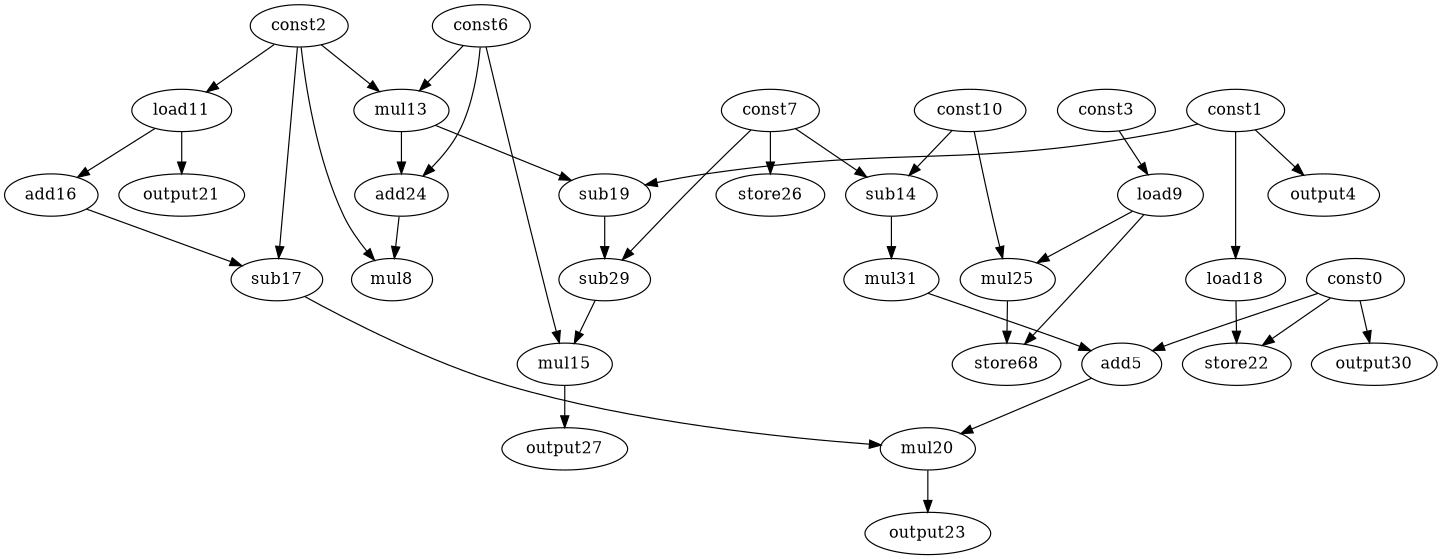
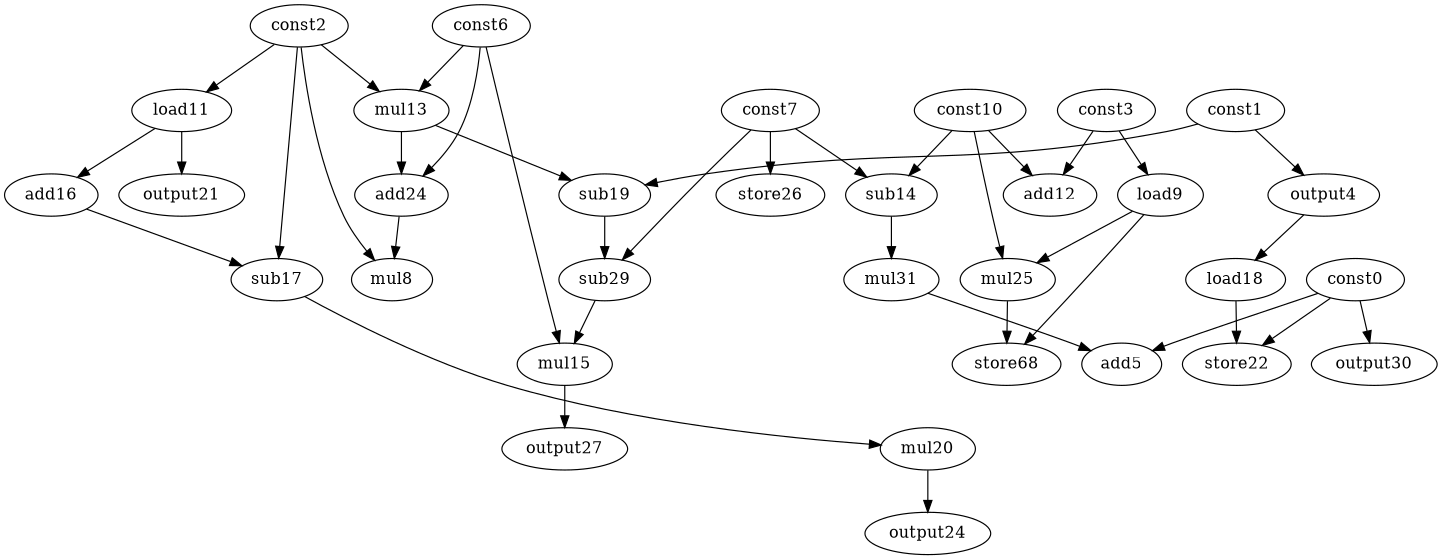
edge "const1" -> "load18": now "output4" -> "load18"
node "add12": added
edge "add5" -> "mul20": removed
node "output23": label "output23" -> "output24"
